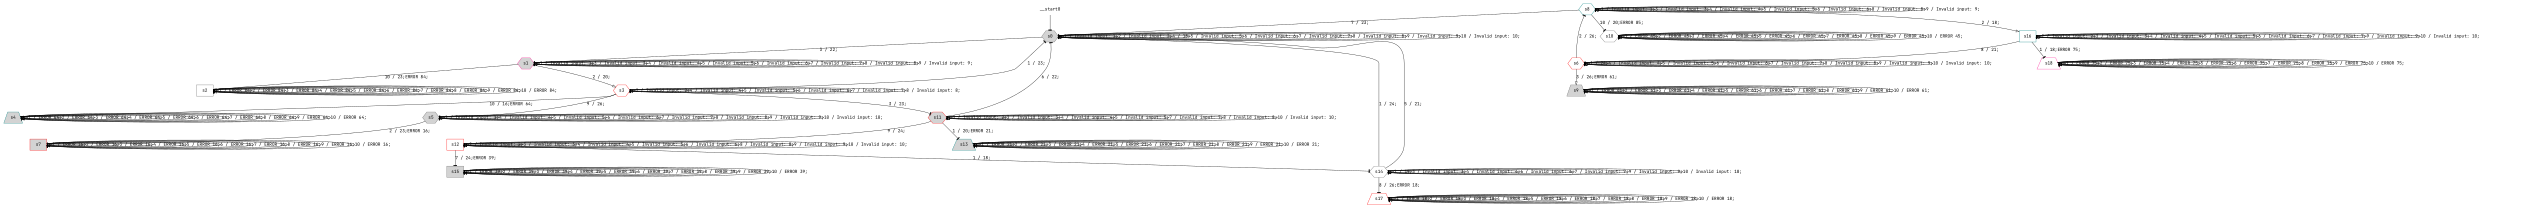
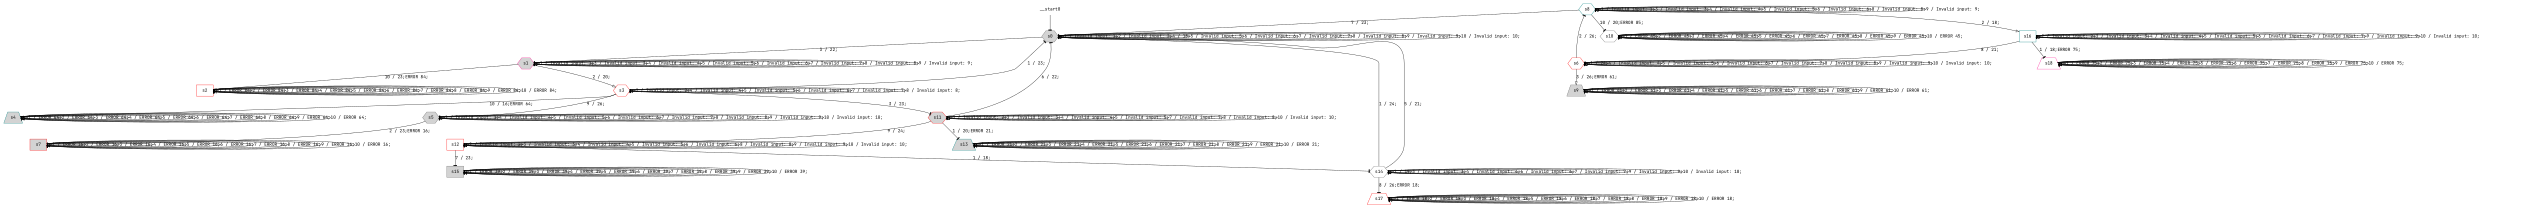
node "s2": color gray40 -> red
edge "s12" -> "s15": label "7 / 24;ERROR 39;" -> "7 / 23;"
